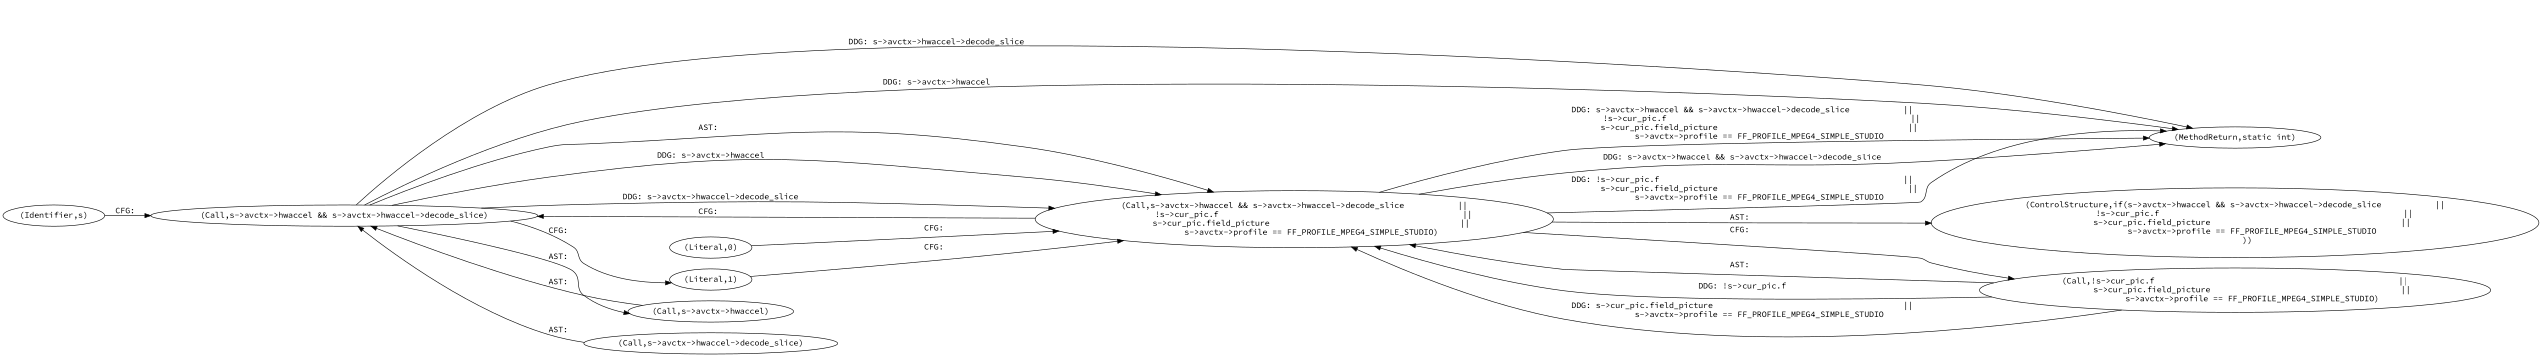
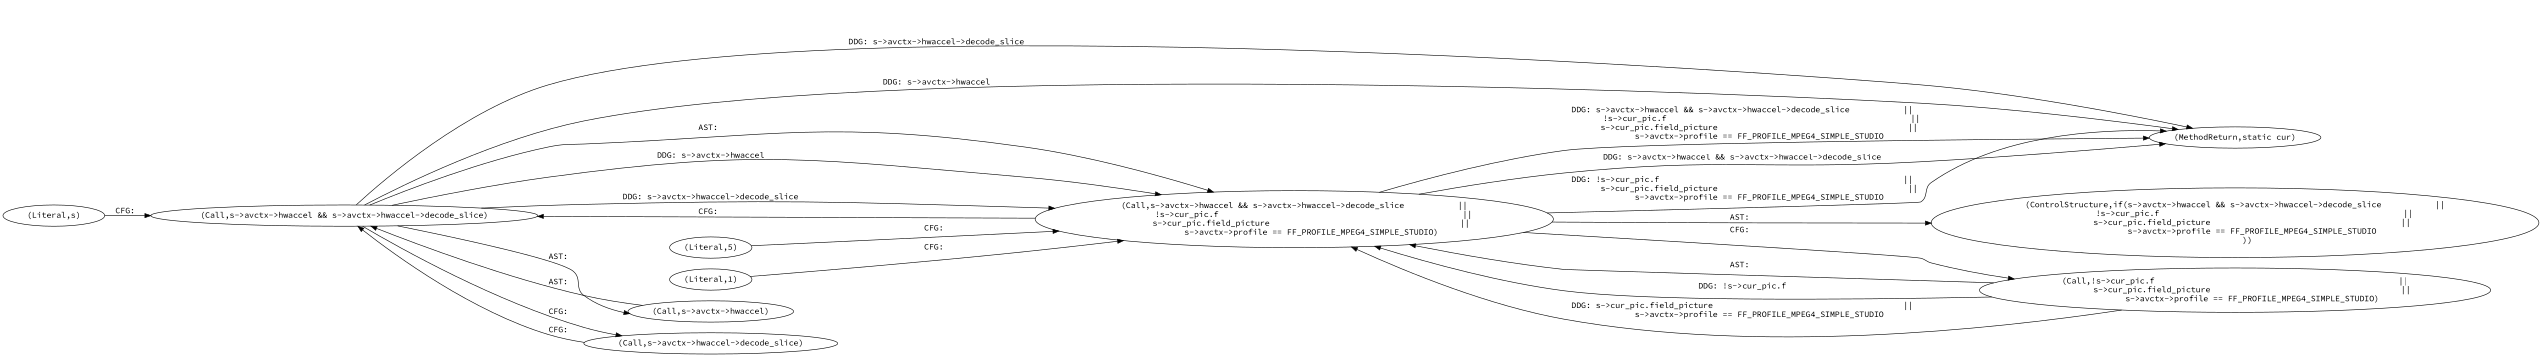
node "(MethodReturn,static int)": label "(MethodReturn,static int)" -> "(MethodReturn,static cur)"
node "(Identifier,s)": label "(Identifier,s)" -> "(Literal,s)"
node "(Literal,0)": label "(Literal,0)" -> "(Literal,5)"
edge "(Call,s->avctx->hwaccel && s->avctx->hwaccel->decode_slice)" -> "(Literal,1)": now "(Call,s->avctx->hwaccel && s->avctx->hwaccel->decode_slice)" -> "(Call,s->avctx->hwaccel->decode_slice)"
edge "(Call,s->avctx->hwaccel->decode_slice)" -> "(Call,s->avctx->hwaccel && s->avctx->hwaccel->decode_slice)": label "AST: " -> "CFG: "
